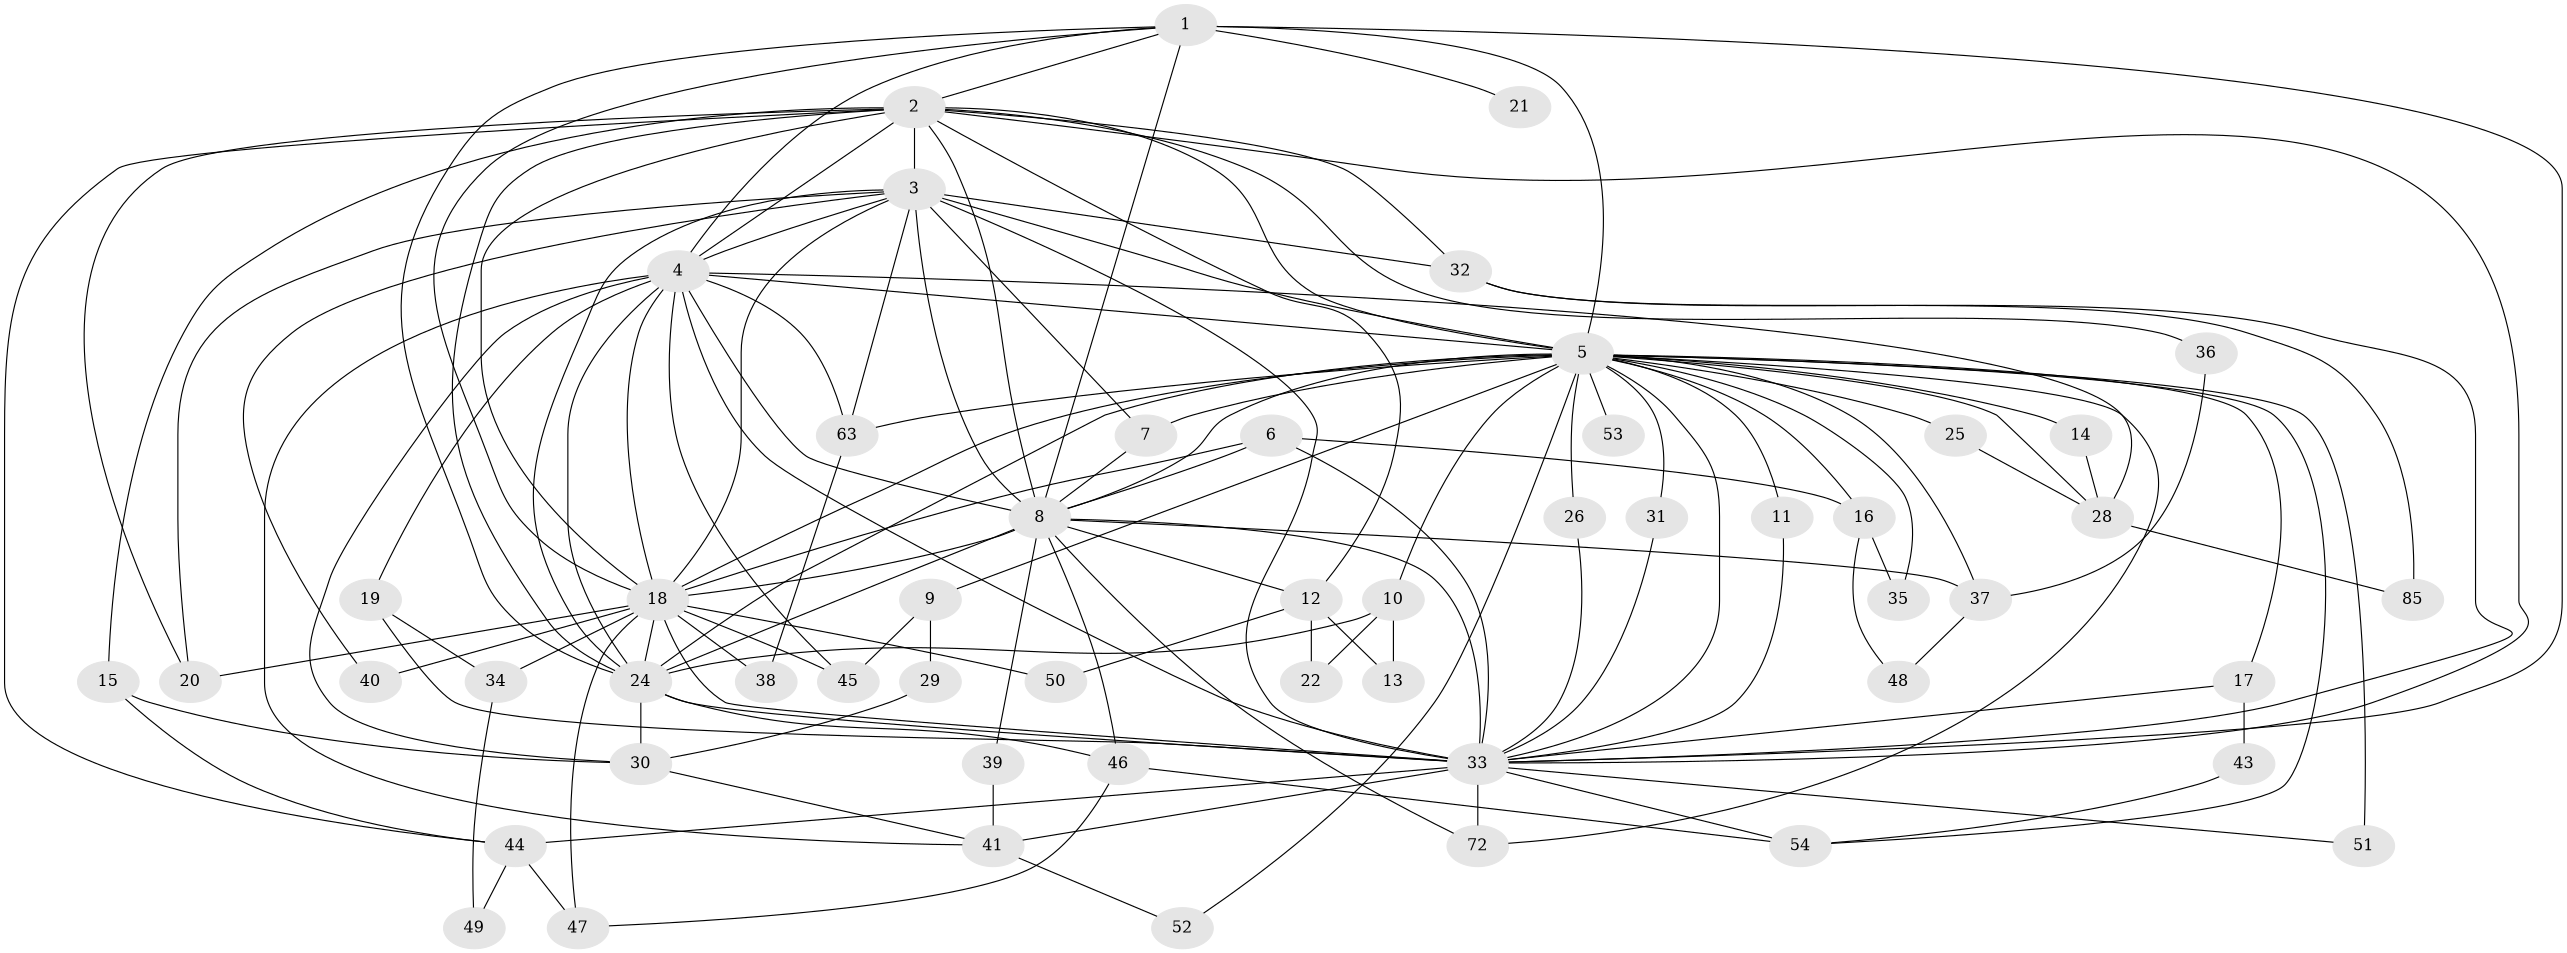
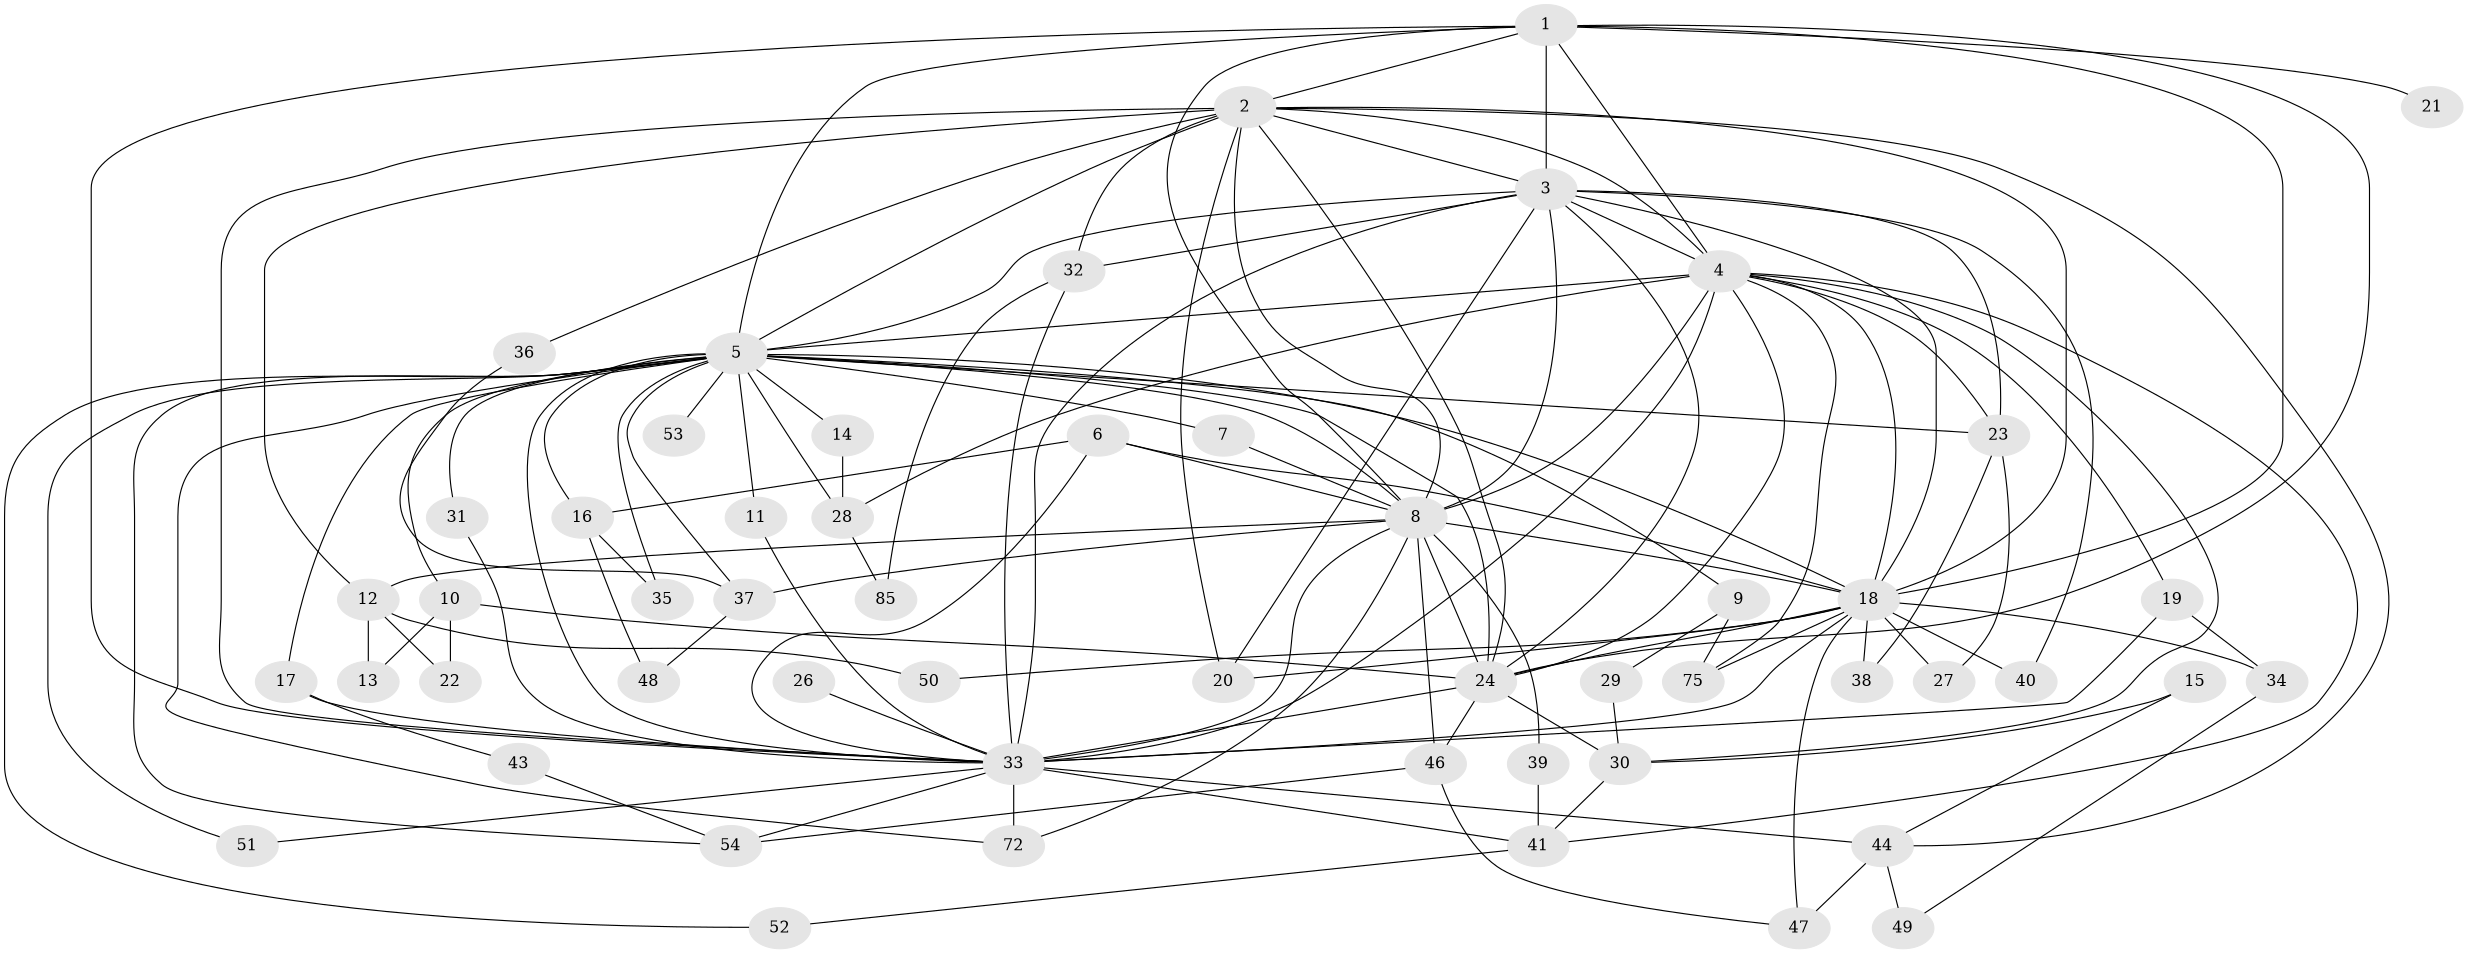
edge "2" -- "15": removed
edge "3" -- "7": now "3" -- "1"
edge "5" -- "26": removed
node "63": label "63" -> "23"
node "25": removed
node "45": label "45" -> "75"
node "27": added
